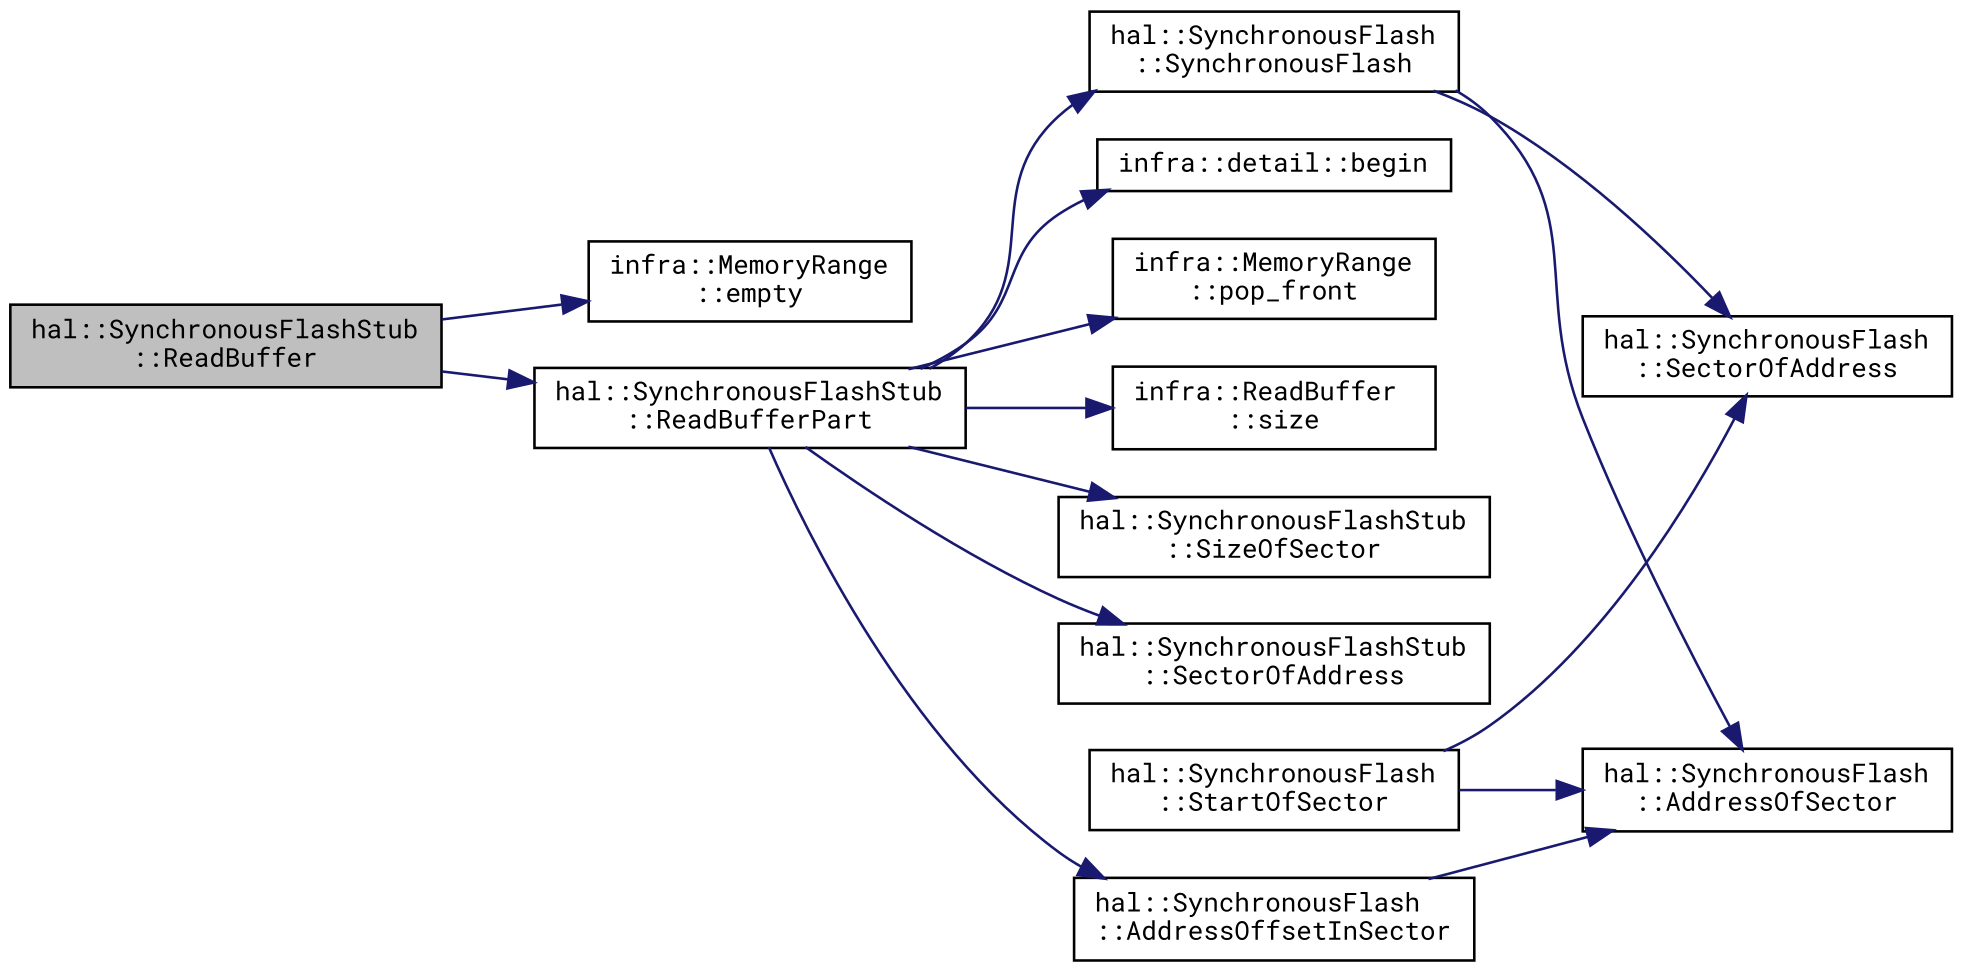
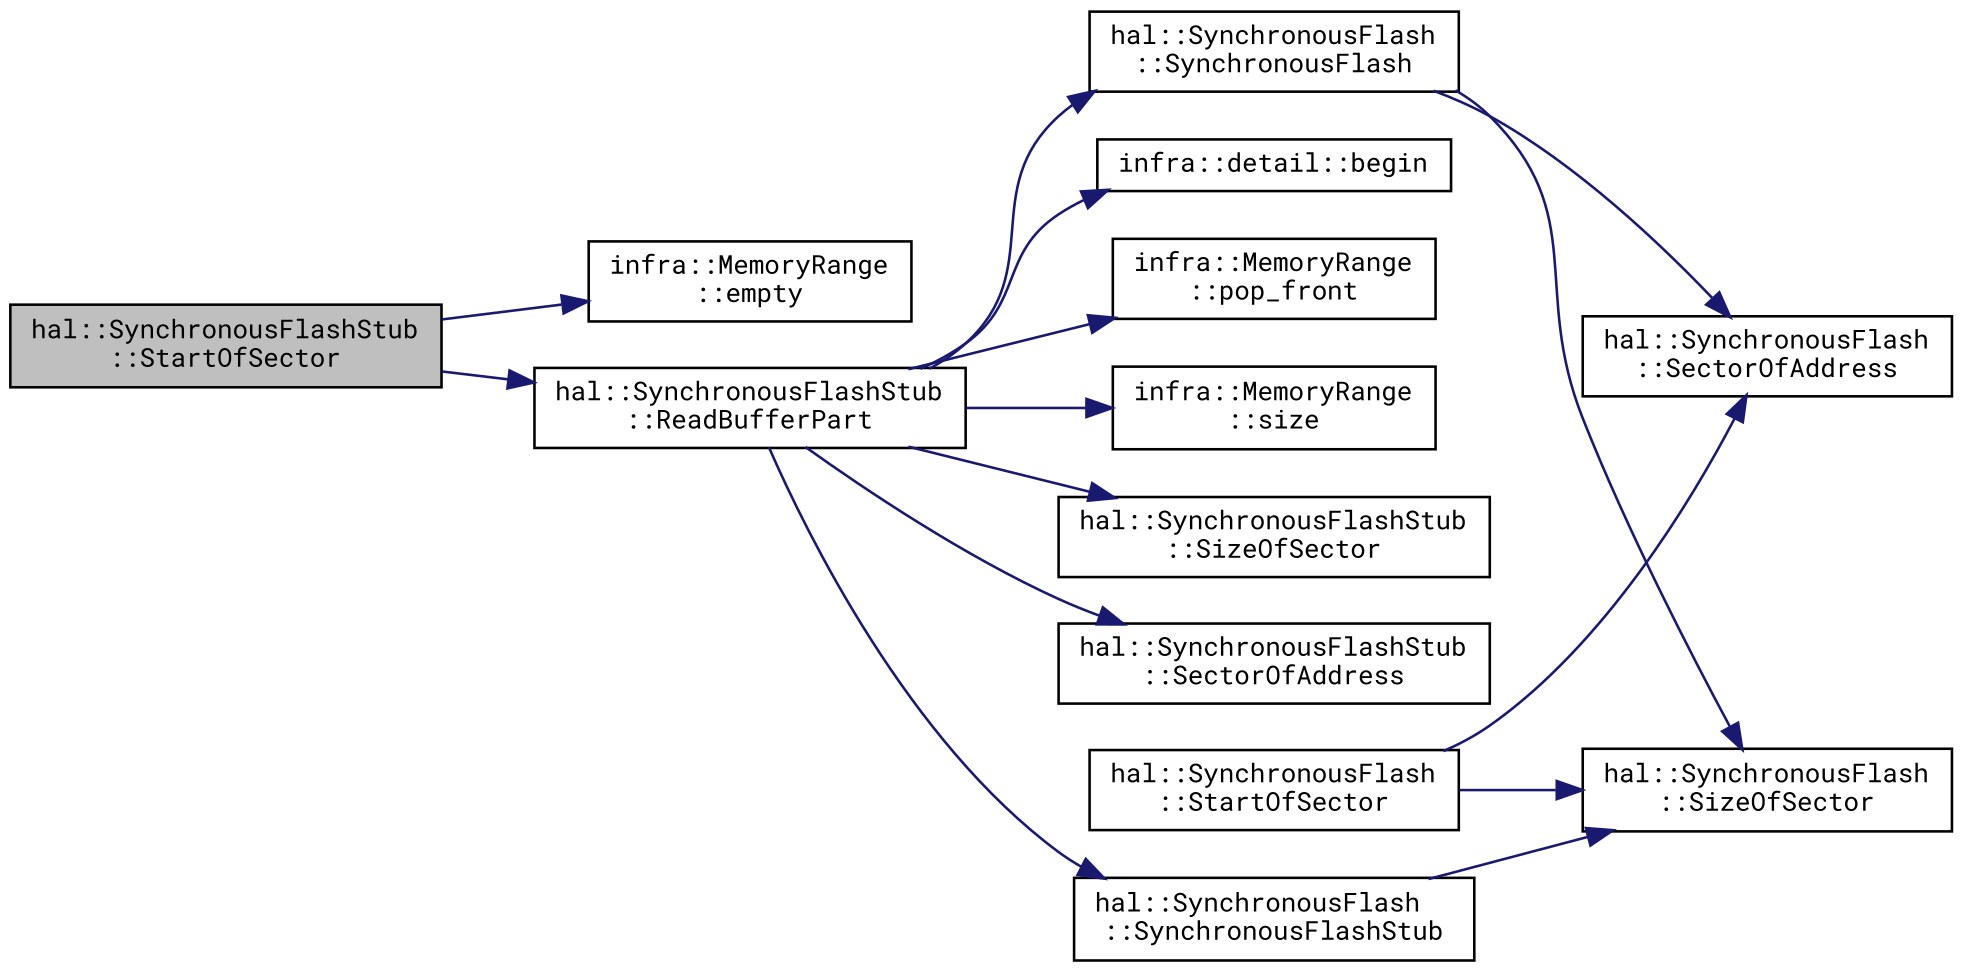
node "hal::SynchronousFlashStub ::ReadBuffer": label "hal::SynchronousFlashStub ::ReadBuffer" -> "hal::SynchronousFlashStub ::StartOfSector"
node "infra::ReadBuffer ::size": label "infra::ReadBuffer ::size" -> "infra::MemoryRange ::size"
node "hal::SynchronousFlash ::AddressOfSector": label "hal::SynchronousFlash ::AddressOfSector" -> "hal::SynchronousFlash ::SizeOfSector"
node "hal::SynchronousFlash ::AddressOffsetInSector": label "hal::SynchronousFlash ::AddressOffsetInSector" -> "hal::SynchronousFlash ::SynchronousFlashStub"
